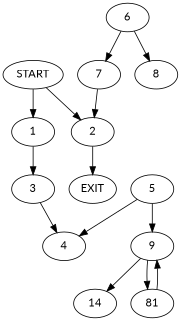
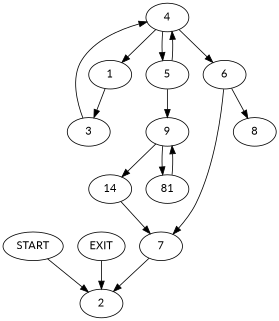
edge "4" -> "5": added
edge "4" -> "6": added
edge "START" -> "1": now "4" -> "1"
edge "2" -> "EXIT": reversed
edge "14" -> "7": added
